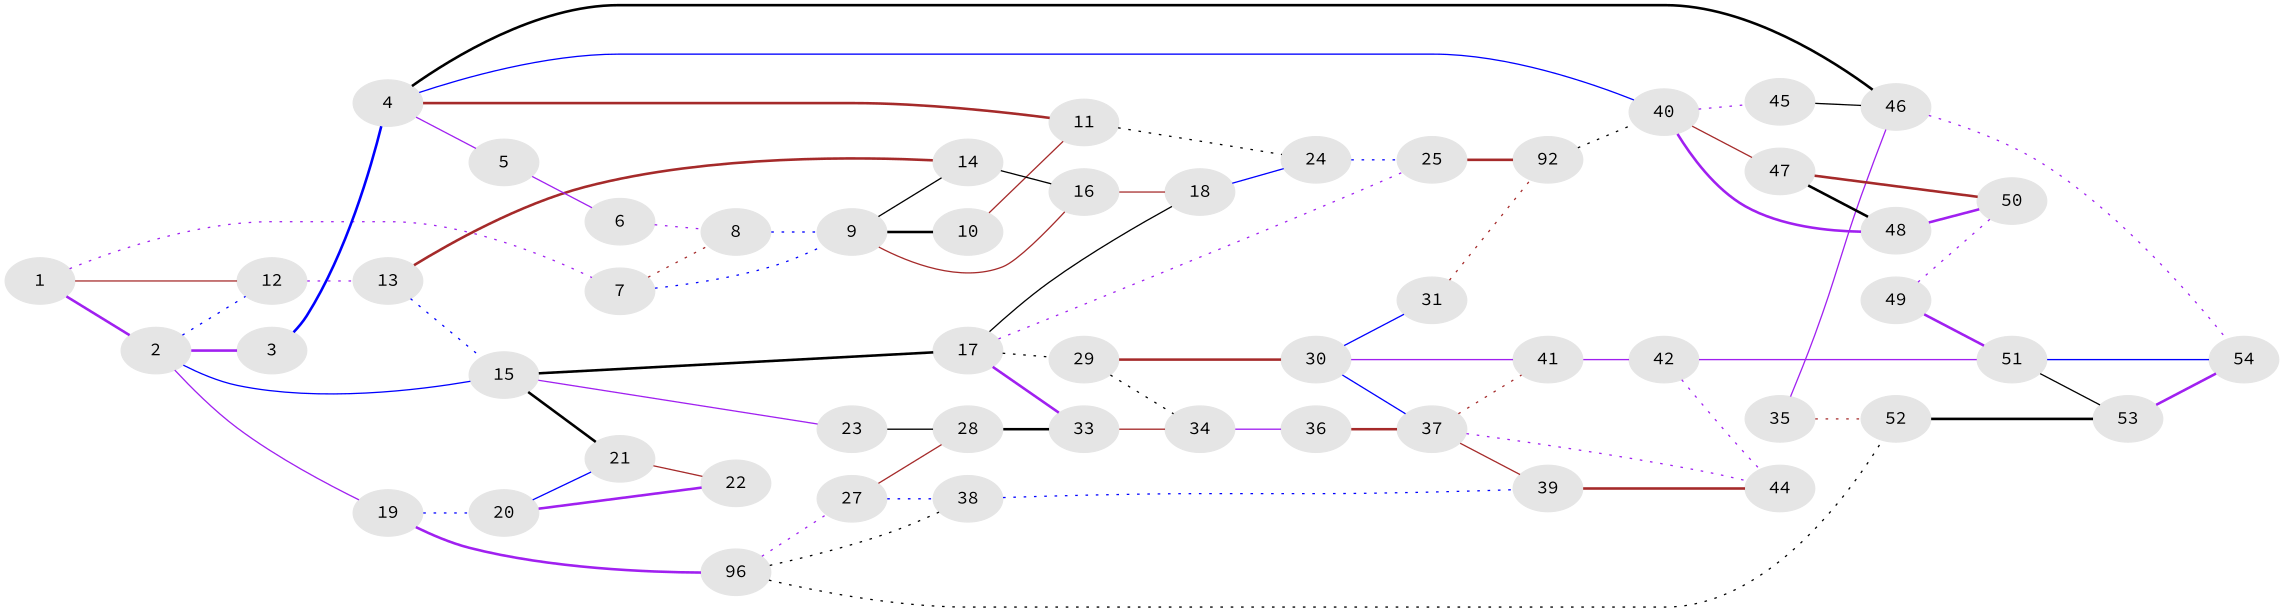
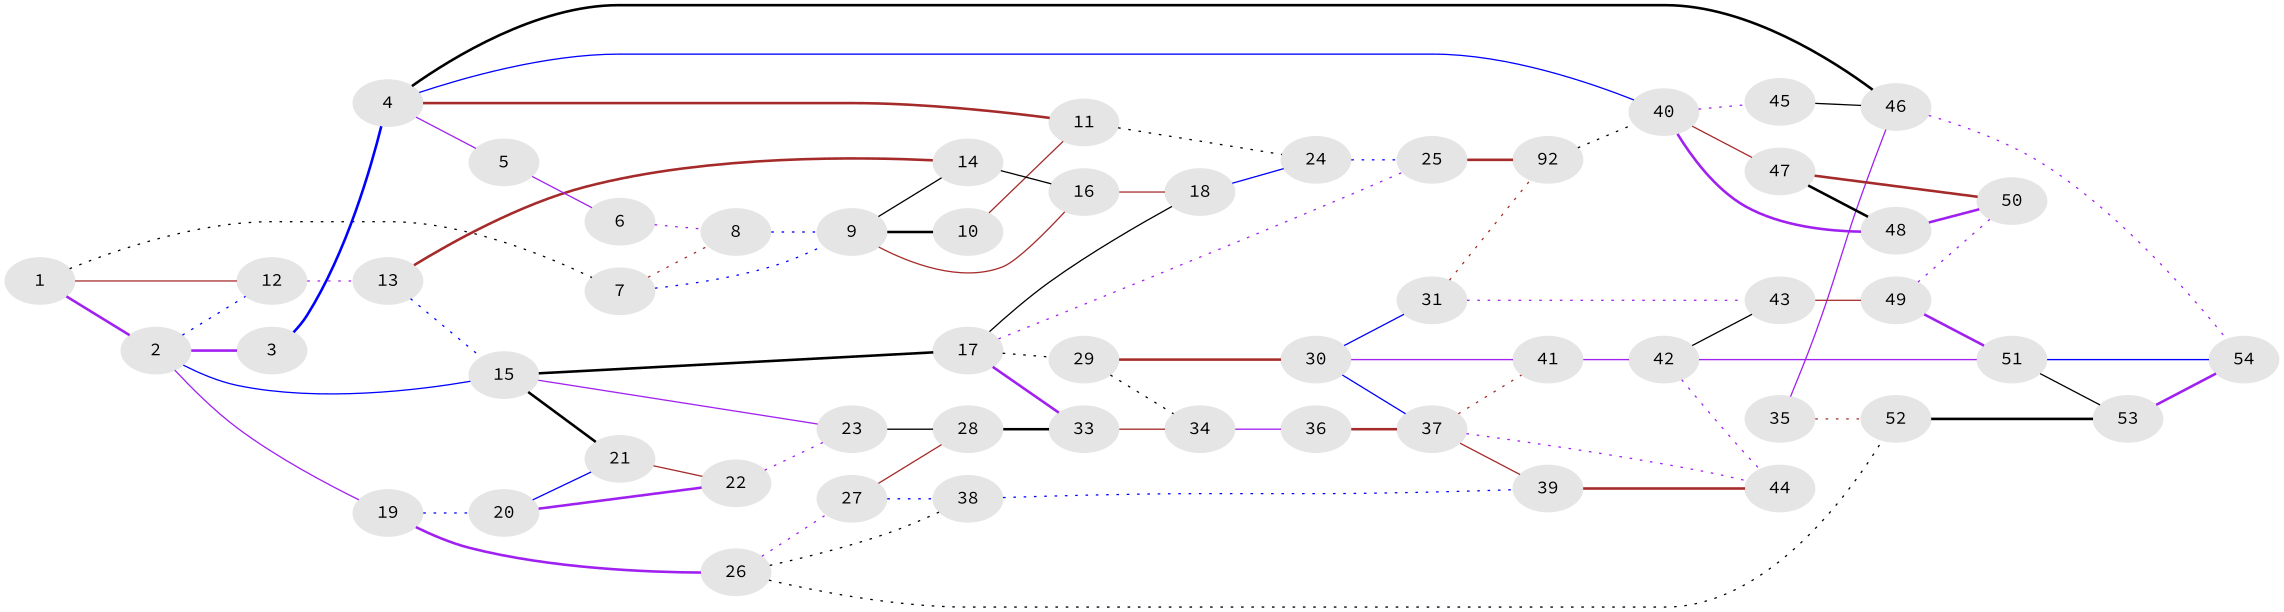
edge "1" -- "7": color purple -> black
node "43": added
edge "23" -- "22": added
node "96": label "96" -> "26"
